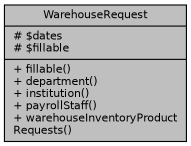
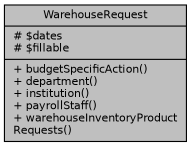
node "WarehouseRequest": text "+ fillable()" -> "+ budgetSpecificAction()"
